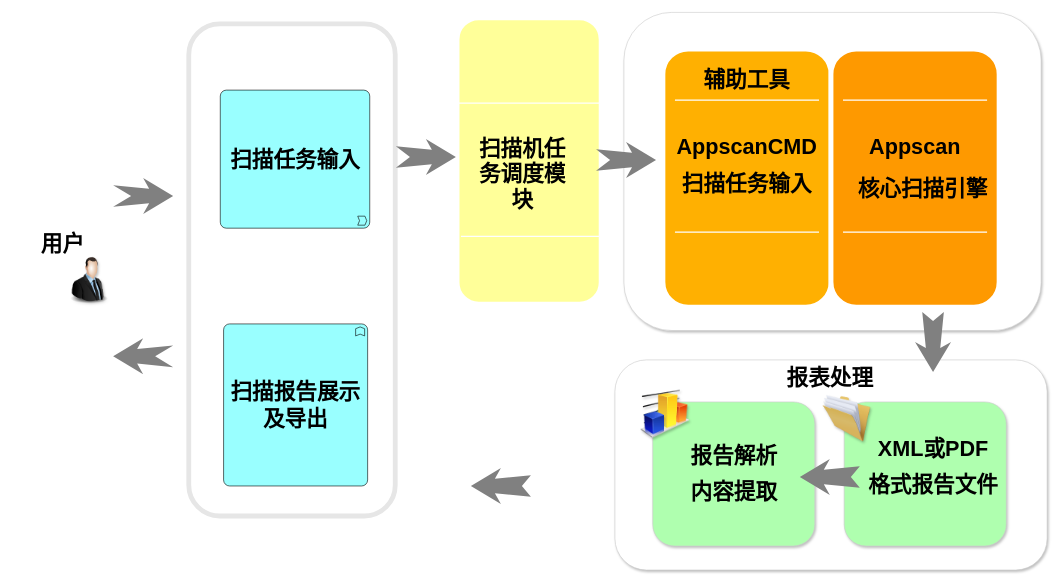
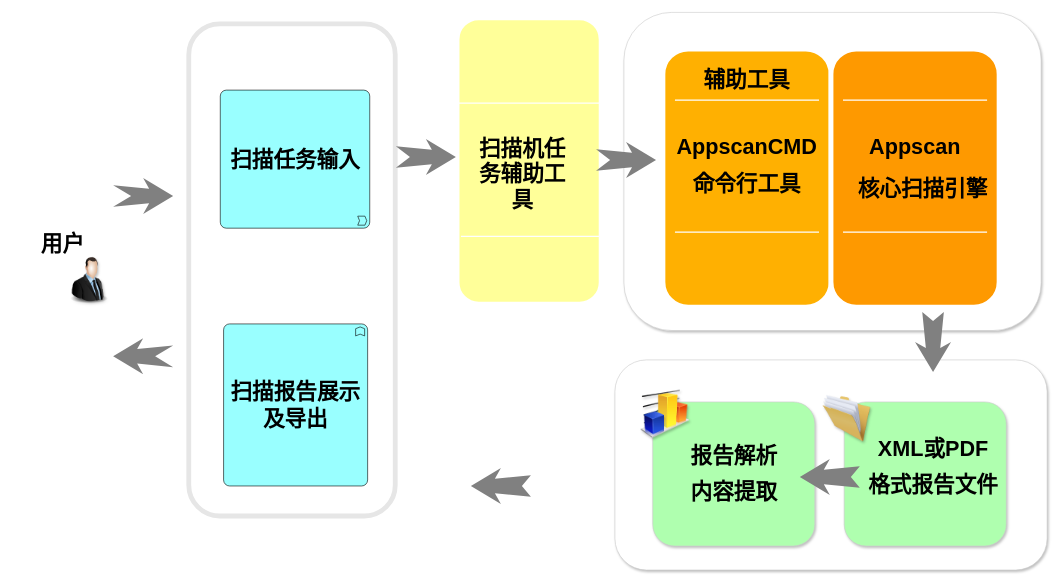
node "AppscanCMD扫描任务输入": label "AppscanCMD扫描任务输入" -> "AppscanCMD命令行工具"
node "扫描机任务调度模块": label "扫描机任务调度模块" -> "扫描机任务辅助工具"
node "报表处理": removed
